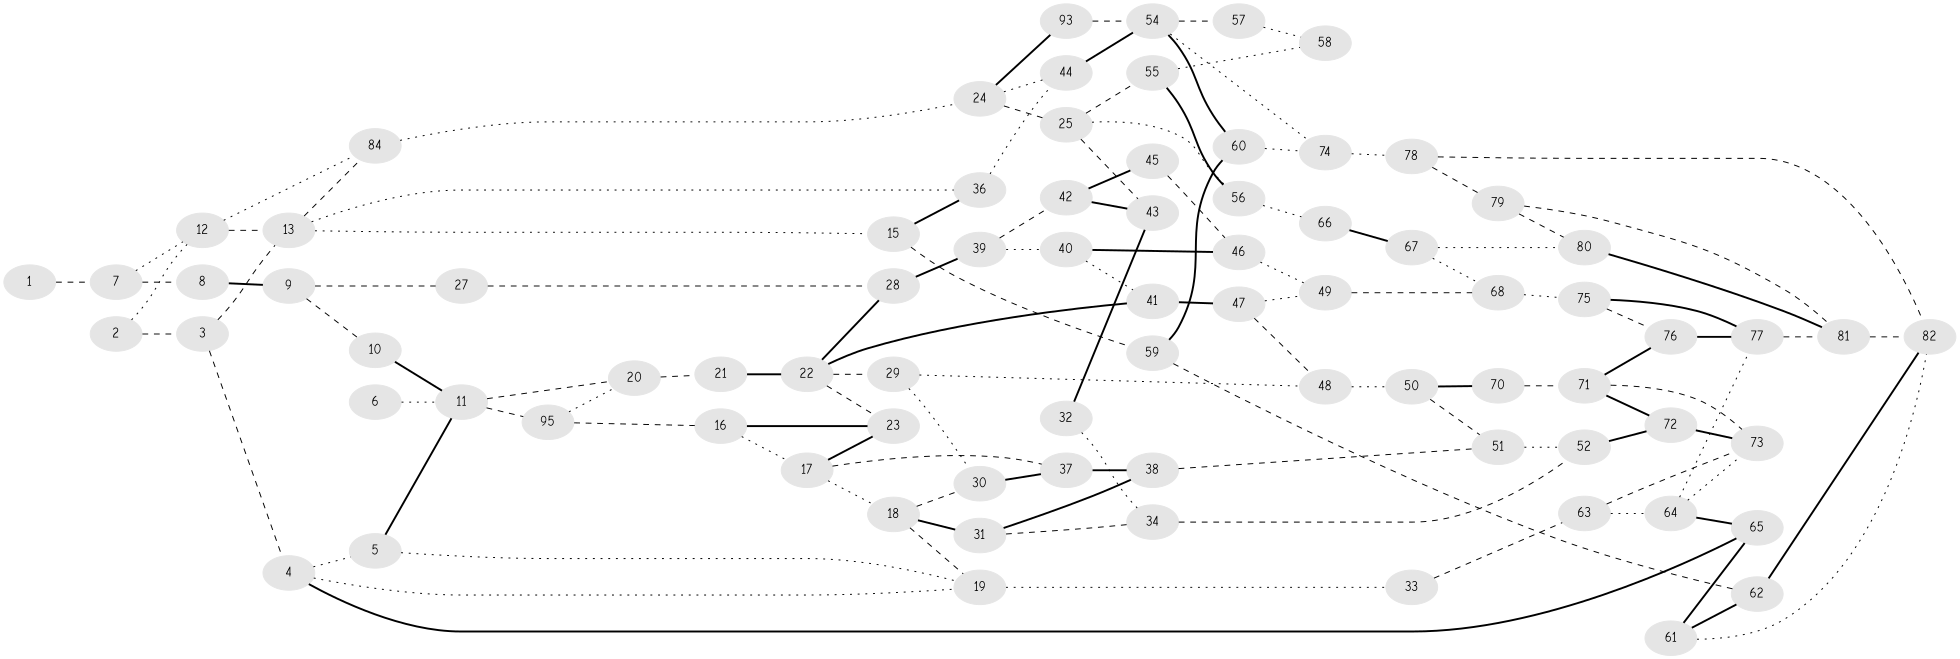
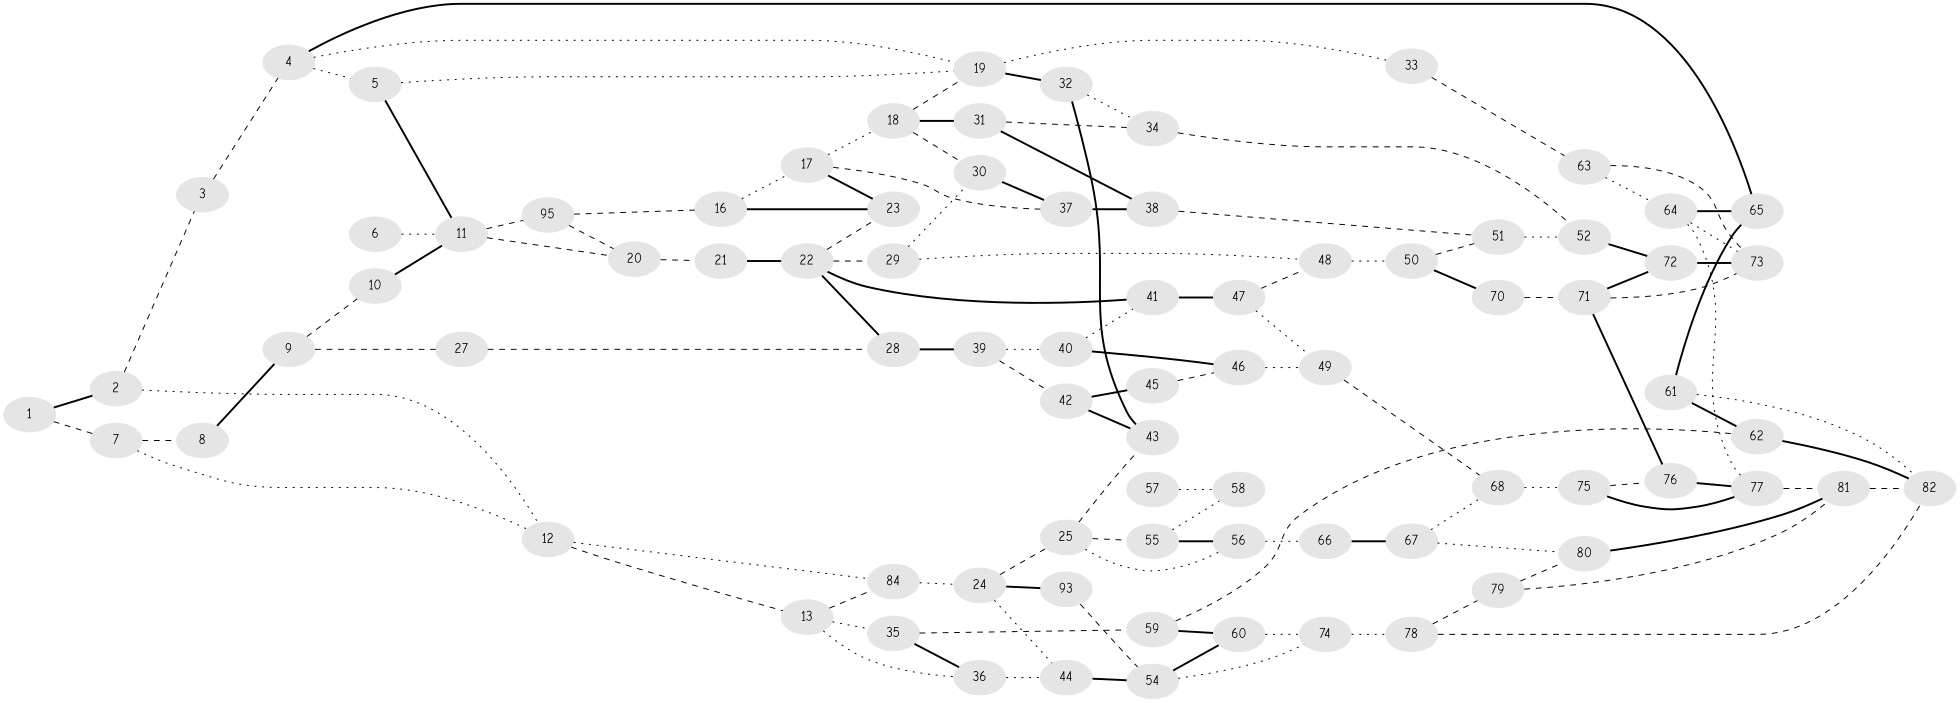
edge "54" -- "57": removed
edge "19" -- "32": added
node "15": label "15" -> "35"
edge "13" -- "3": removed
edge "20" -- "95": style dotted -> dashed
edge "2" -- "1": added
